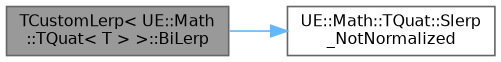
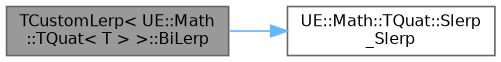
node "UE::Math::TQuat::Slerp _NotNormalized": label "UE::Math::TQuat::Slerp _NotNormalized" -> "UE::Math::TQuat::Slerp _Slerp"
